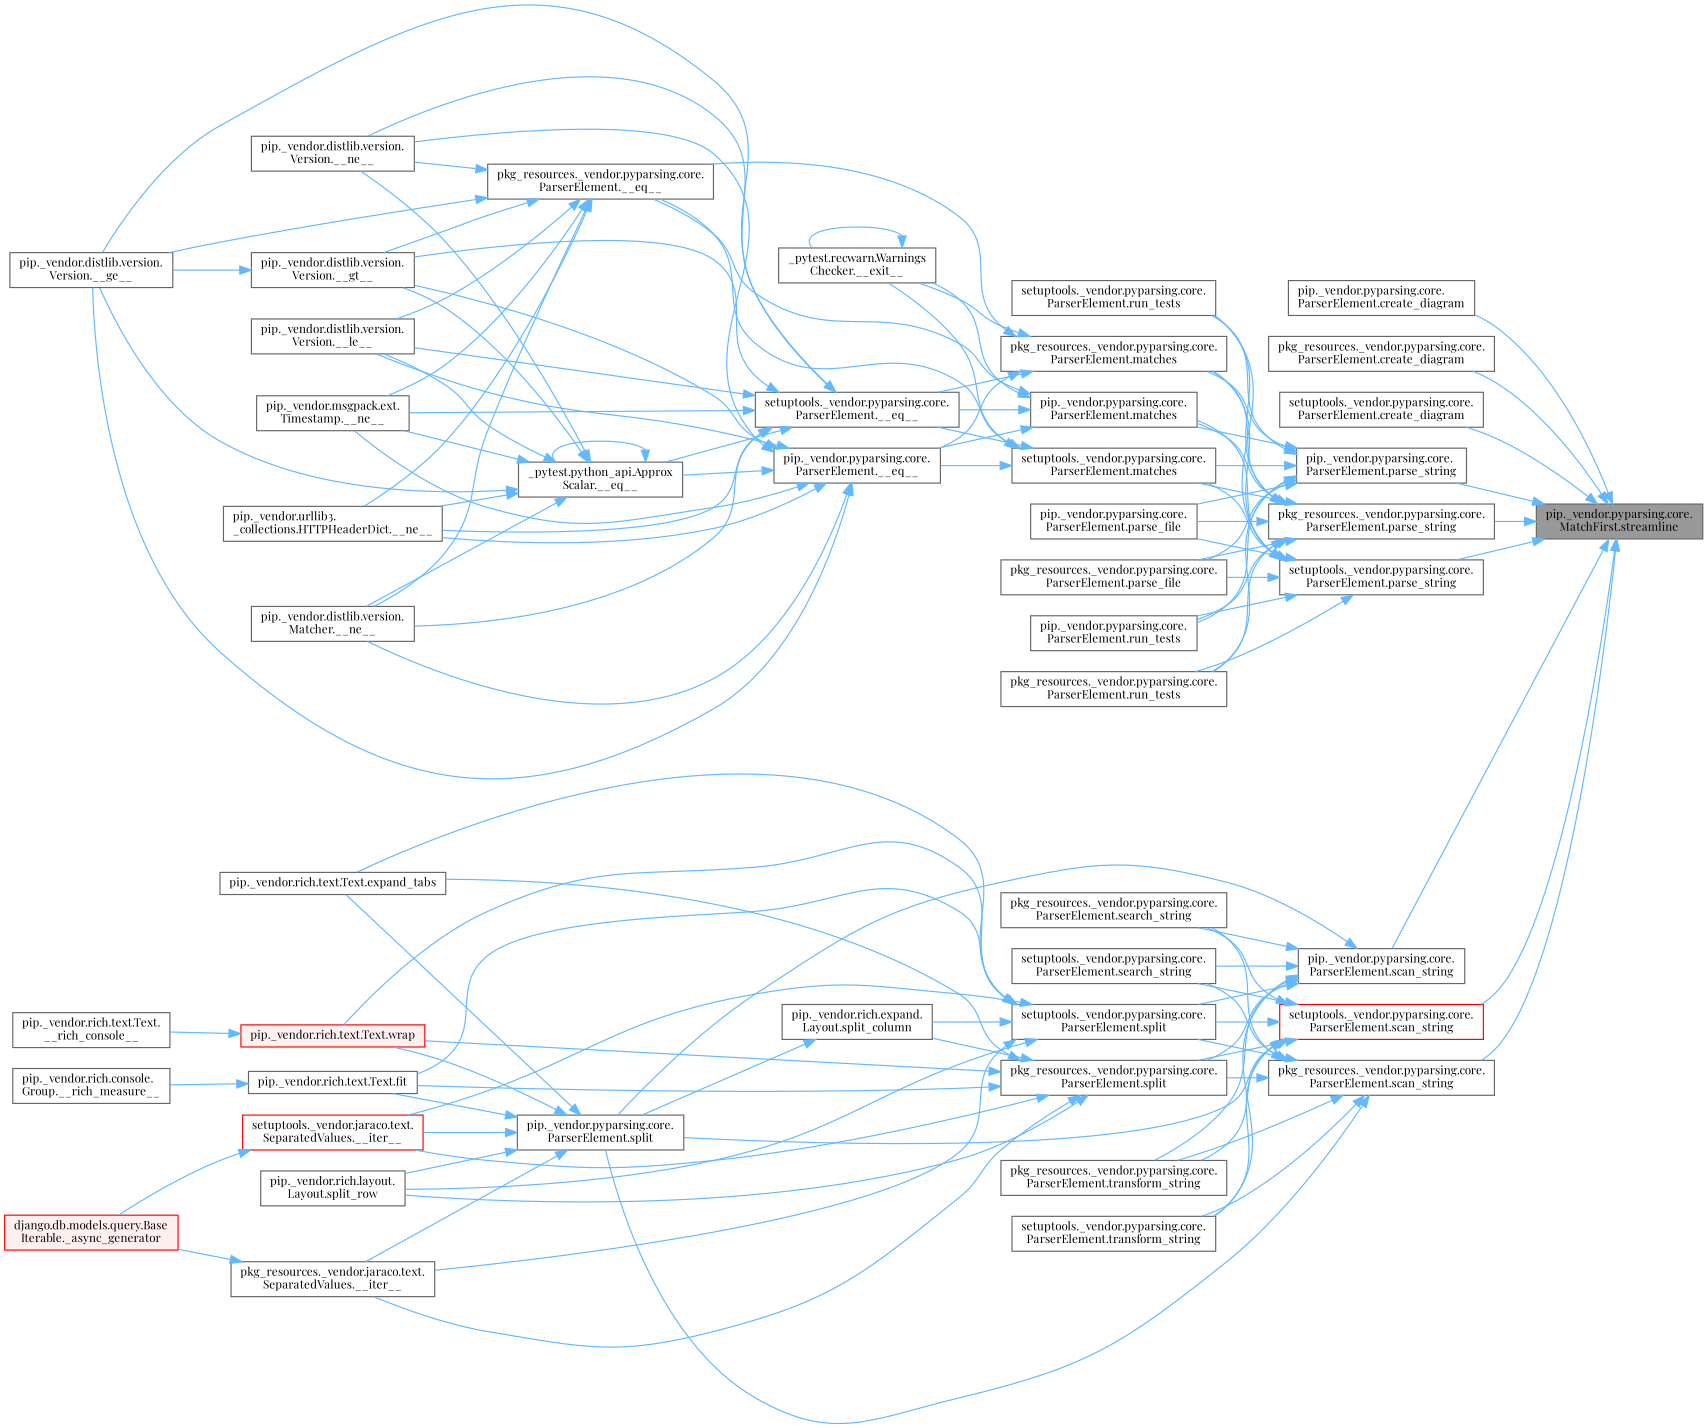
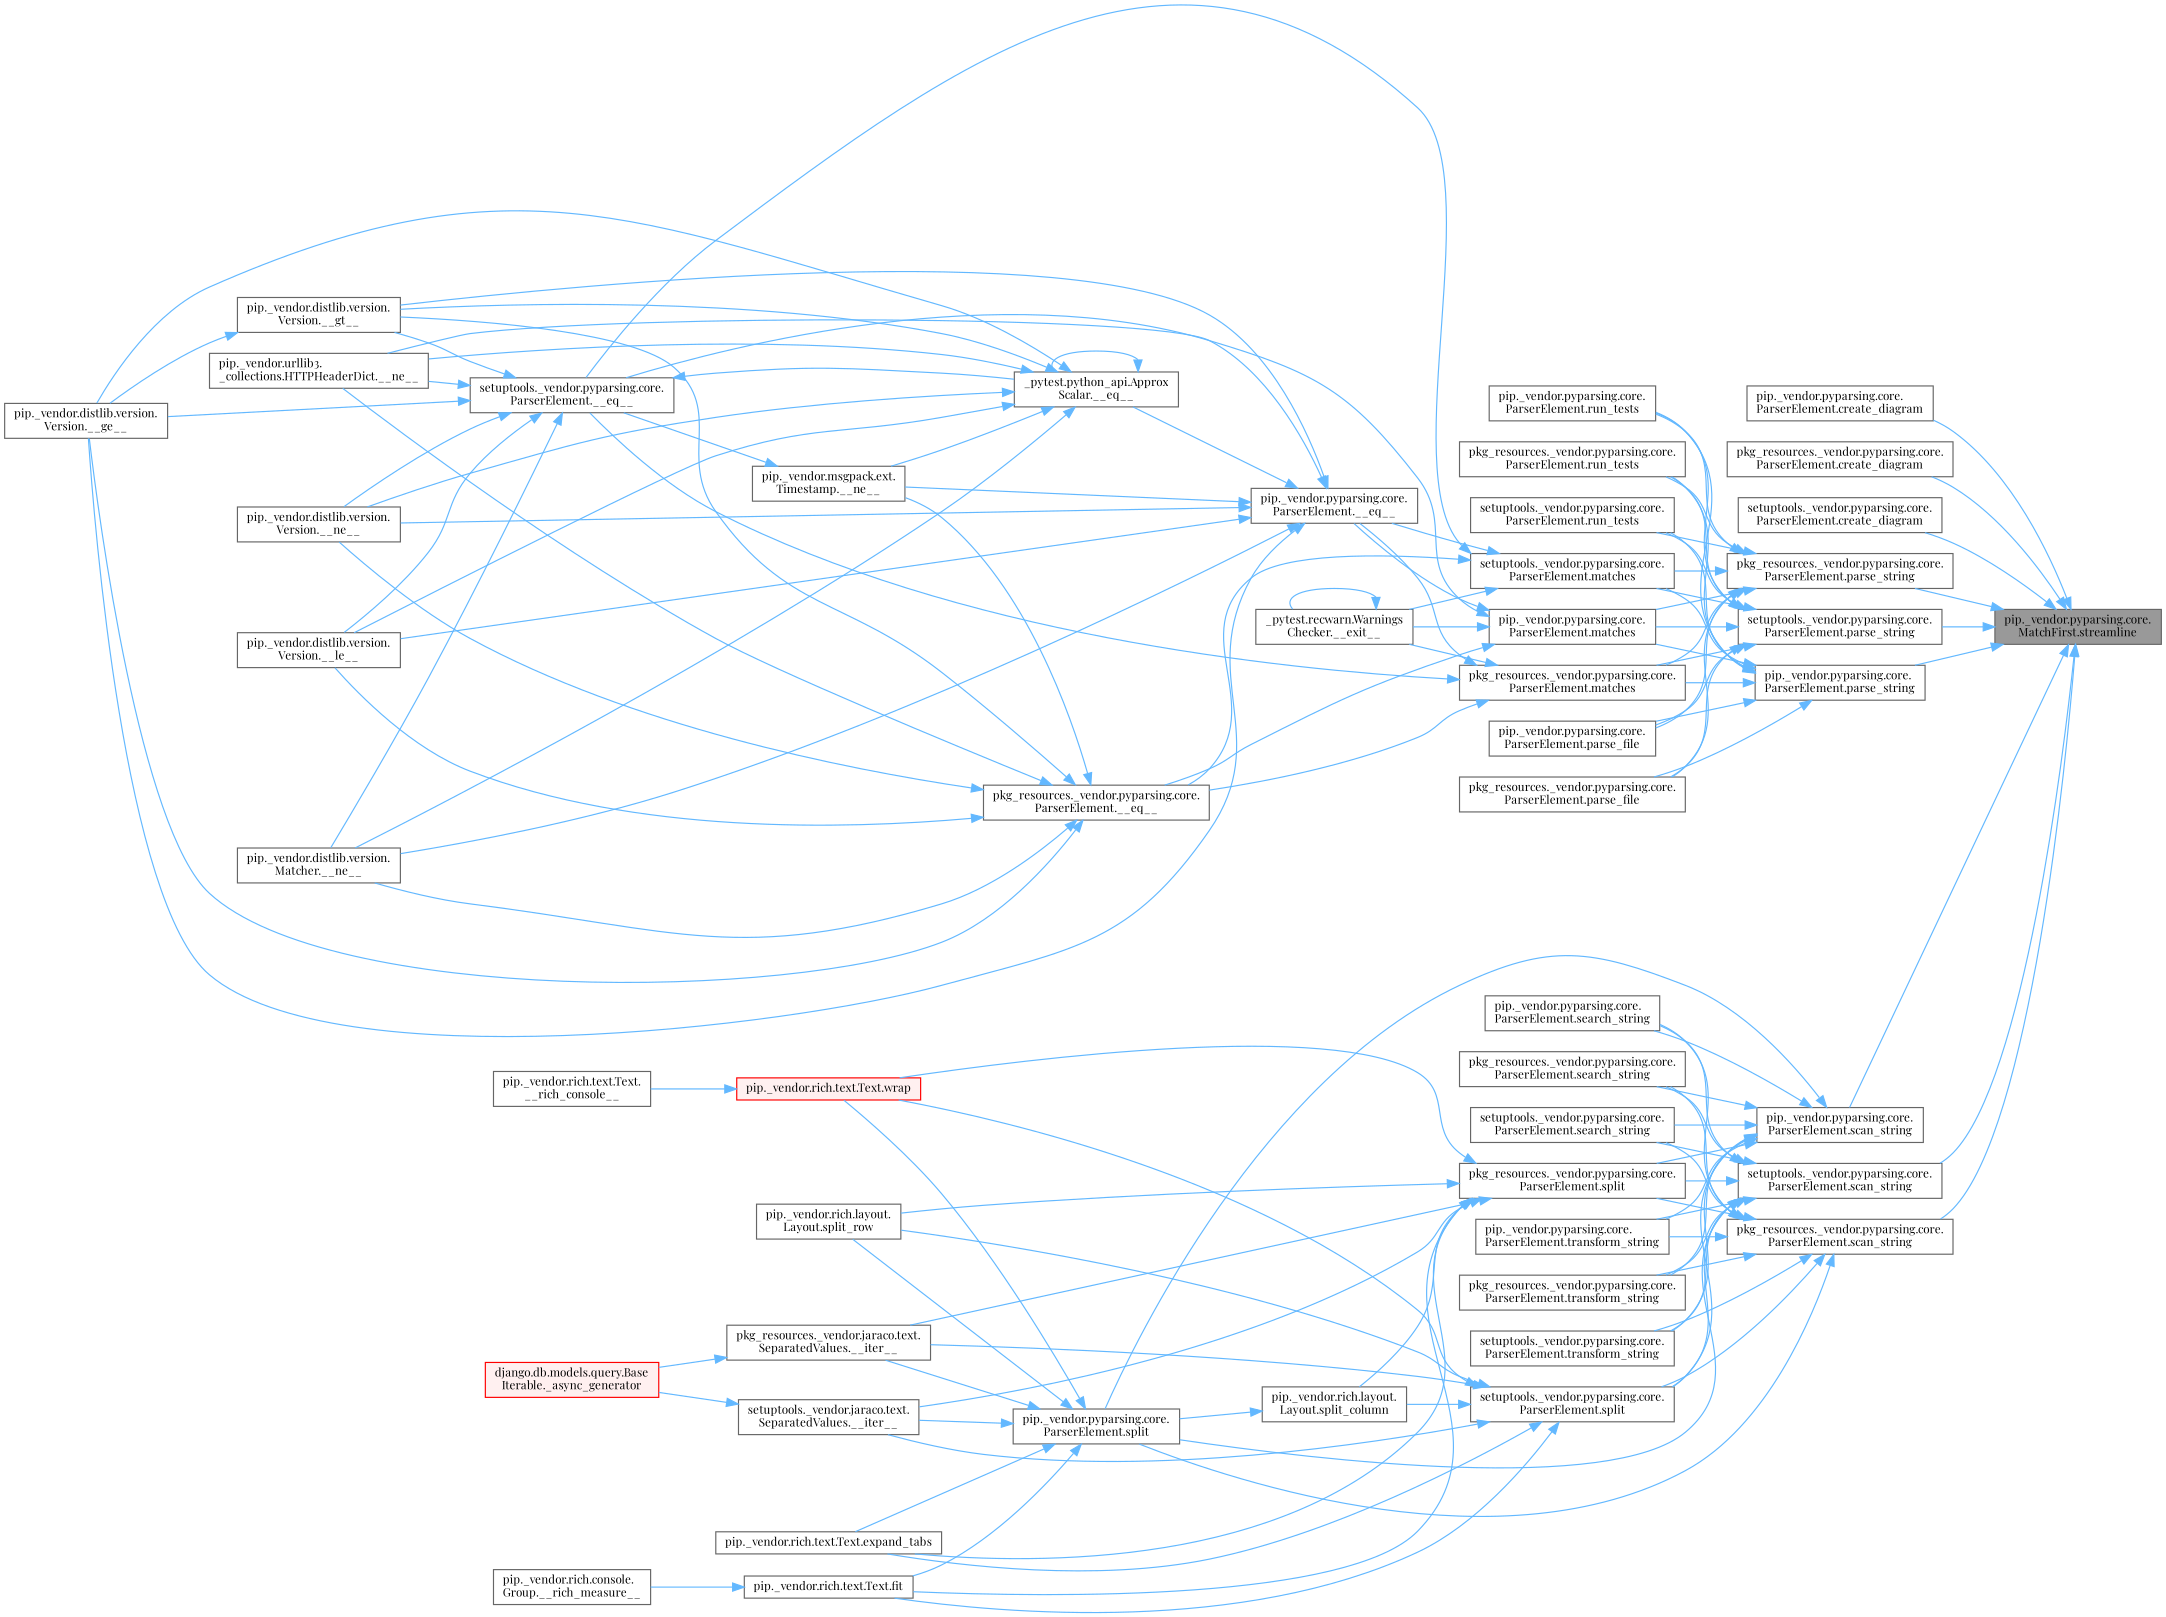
edge "pip._vendor.msgpack.ext. Timestamp.__ne__" -> "setuptools._vendor.pyparsing.core. ParserElement.__eq__": reversed
node "pip._vendor.pyparsing.core. ParserElement.search_string": added
node "pip._vendor.rich.expand. Layout.split_column": label "pip._vendor.rich.expand. Layout.split_column" -> "pip._vendor.rich.layout. Layout.split_column"
node "setuptools._vendor.pyparsing.core. ParserElement.scan_string": color red -> grey40
node "setuptools._vendor.jaraco.text. SeparatedValues.__iter__": color red -> grey40
node "pip._vendor.pyparsing.core. ParserElement.transform_string": added
